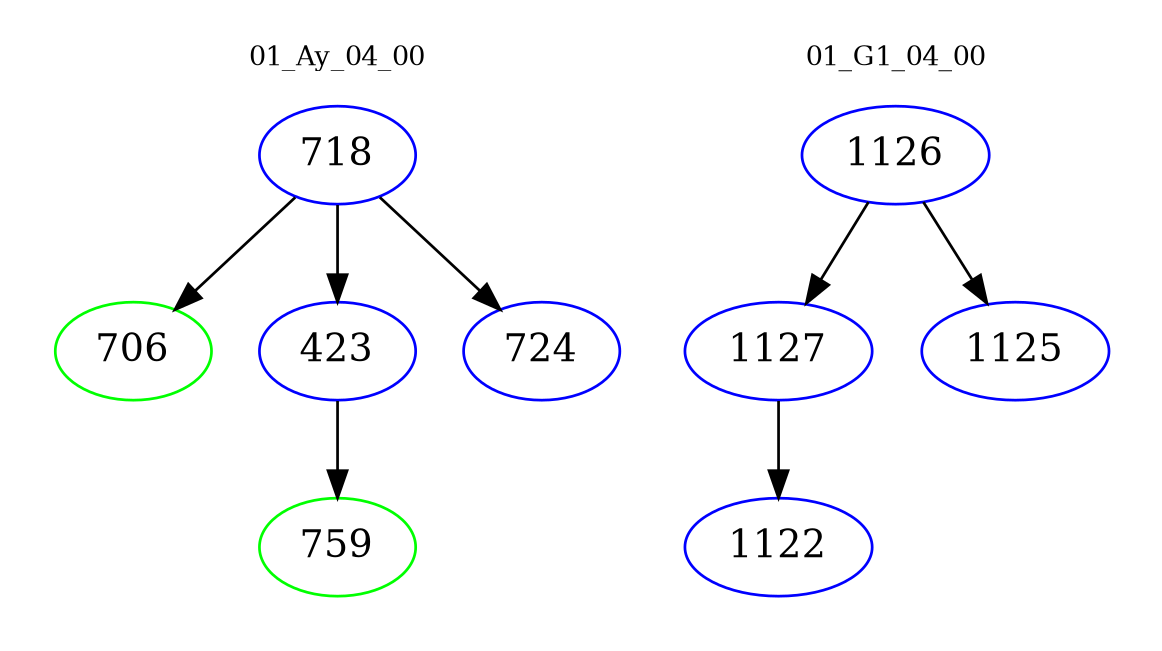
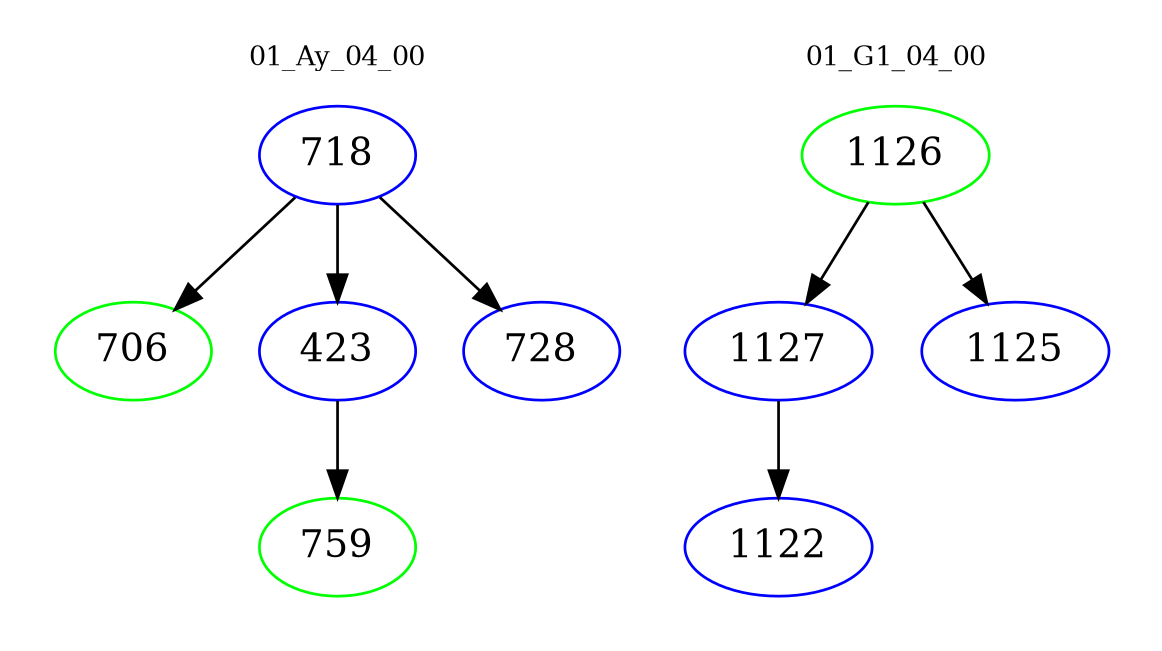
node "1126": color blue -> green
node "724": label "724" -> "728"
